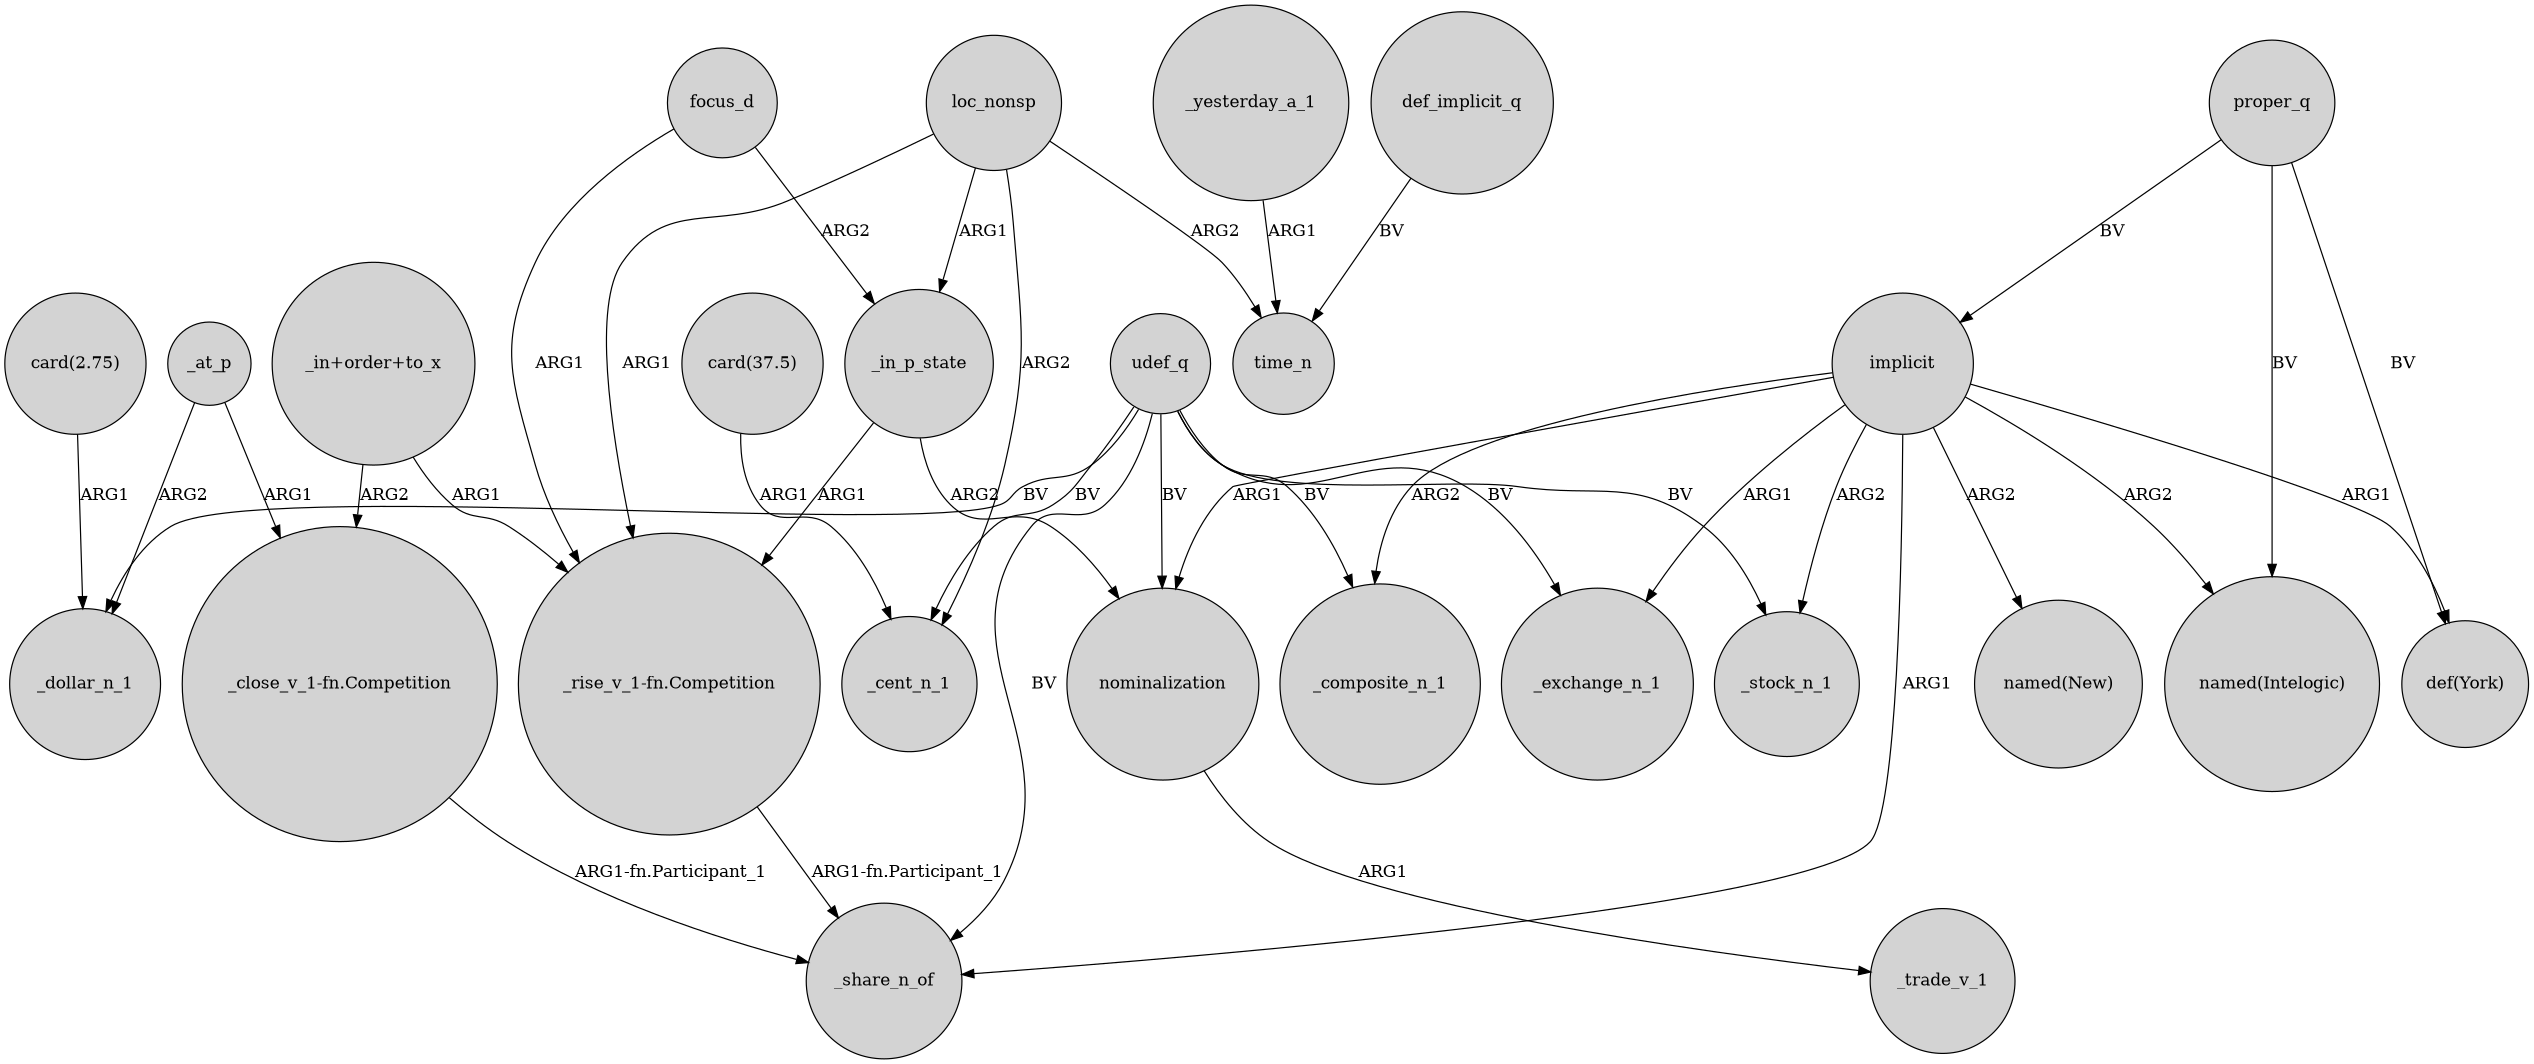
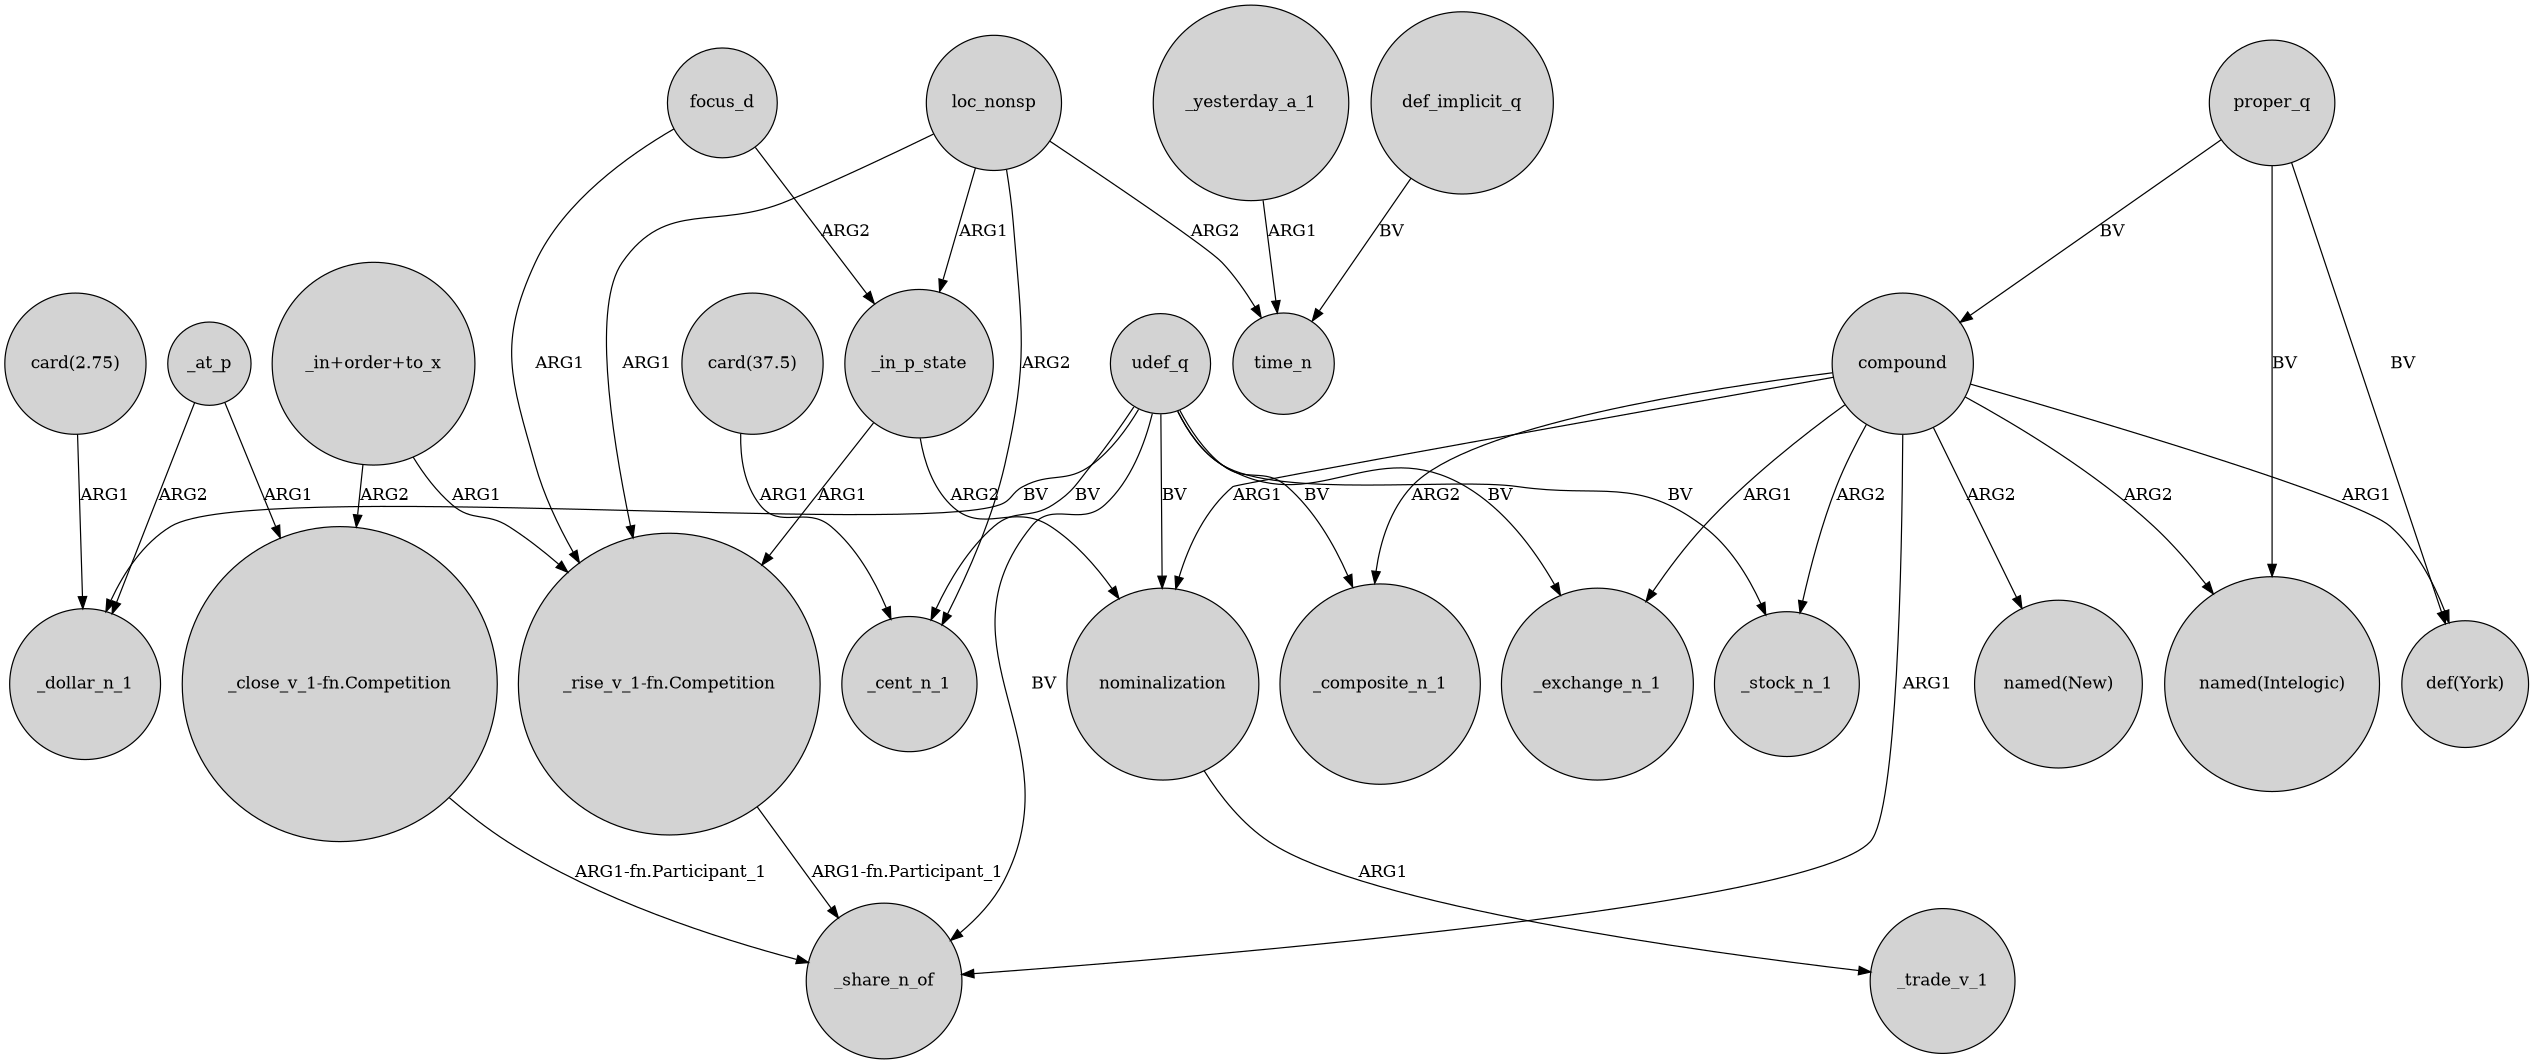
node "implicit": label "implicit" -> "compound"
